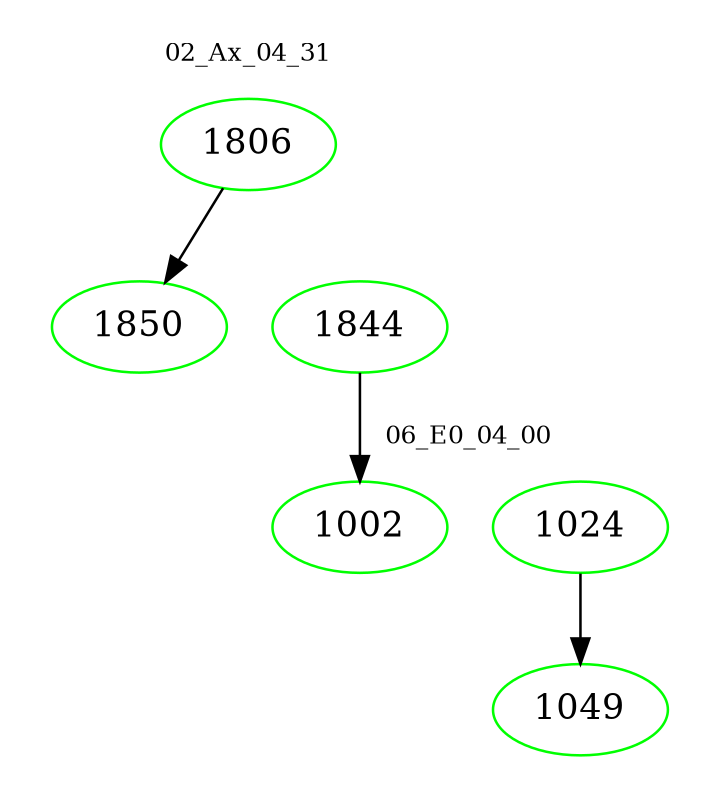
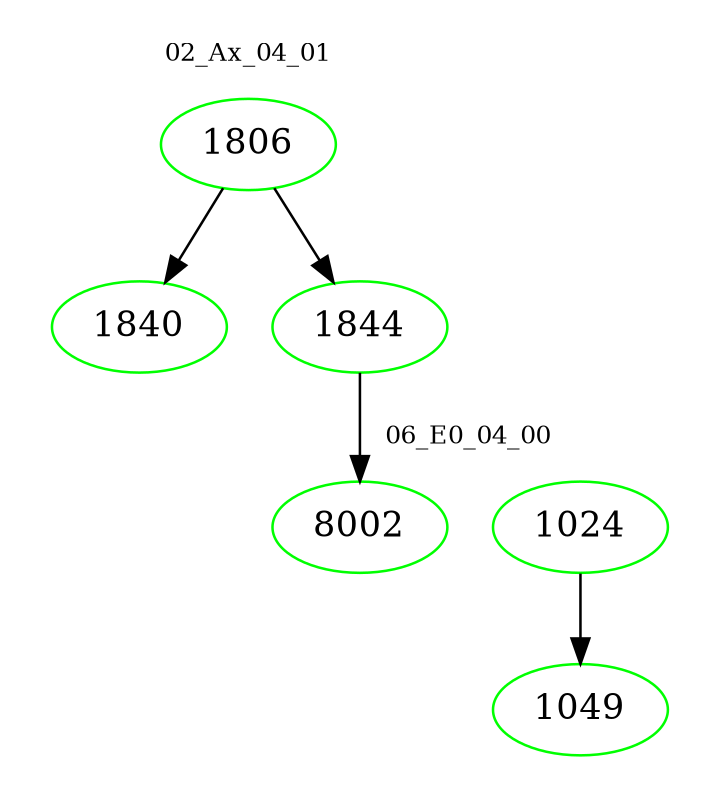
cluster "02_Ax_04_31": label "02_Ax_04_31" -> "02_Ax_04_01"
edge "1806" -> "1844": added
node "1850": label "1850" -> "1840"
node "1002": label "1002" -> "8002"
